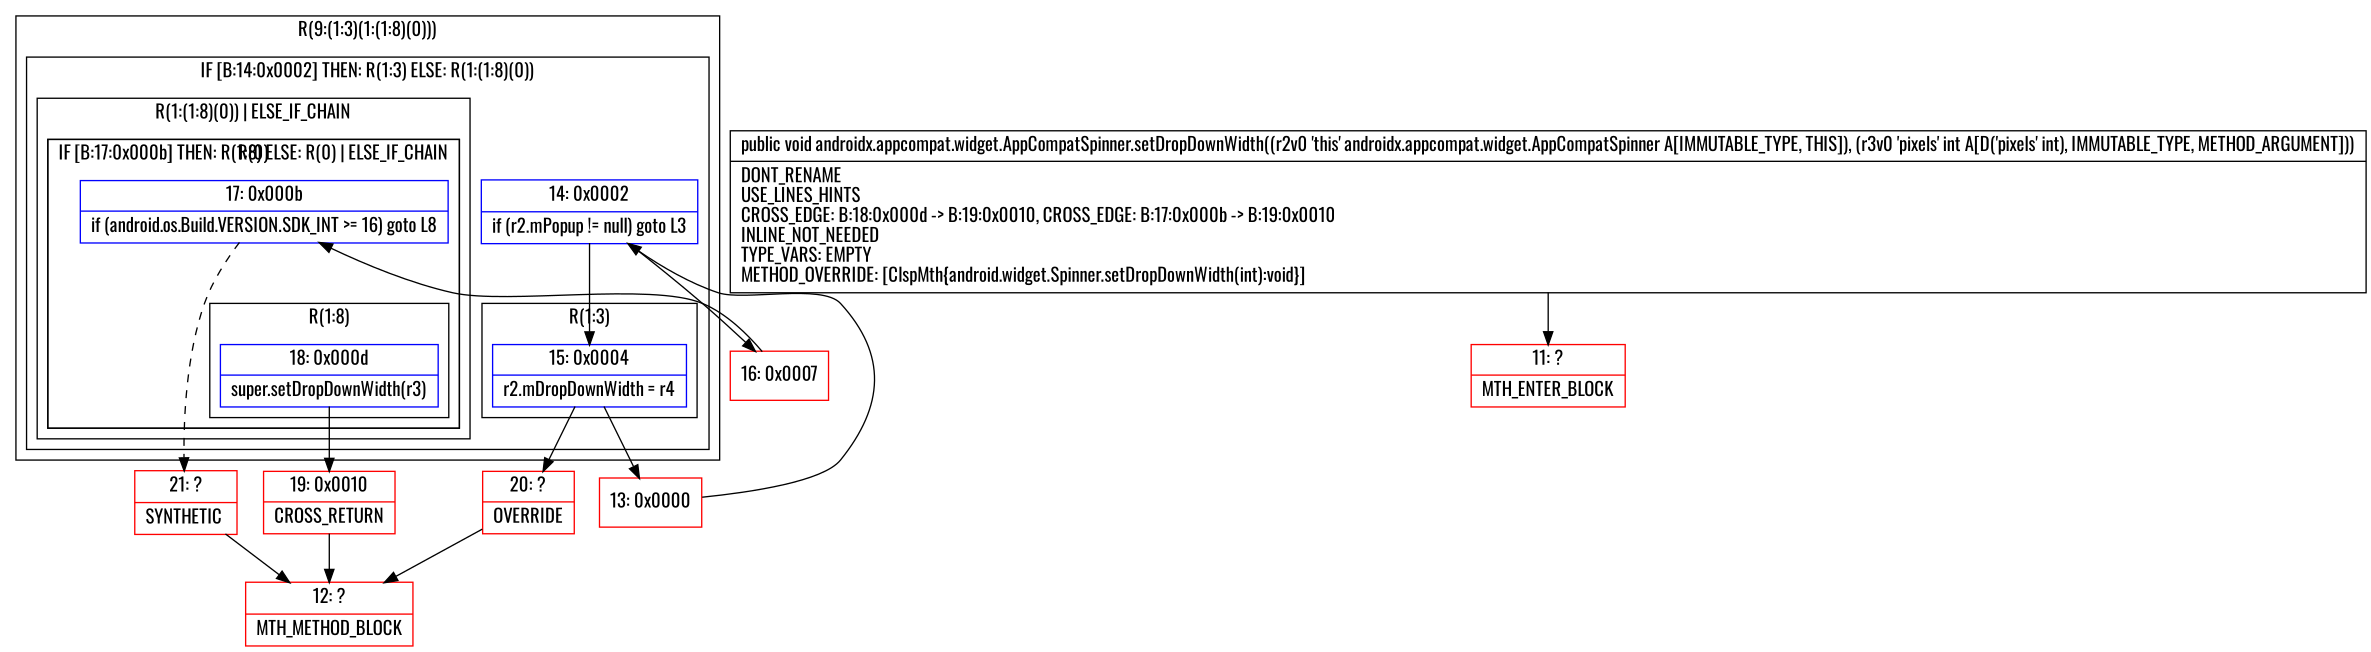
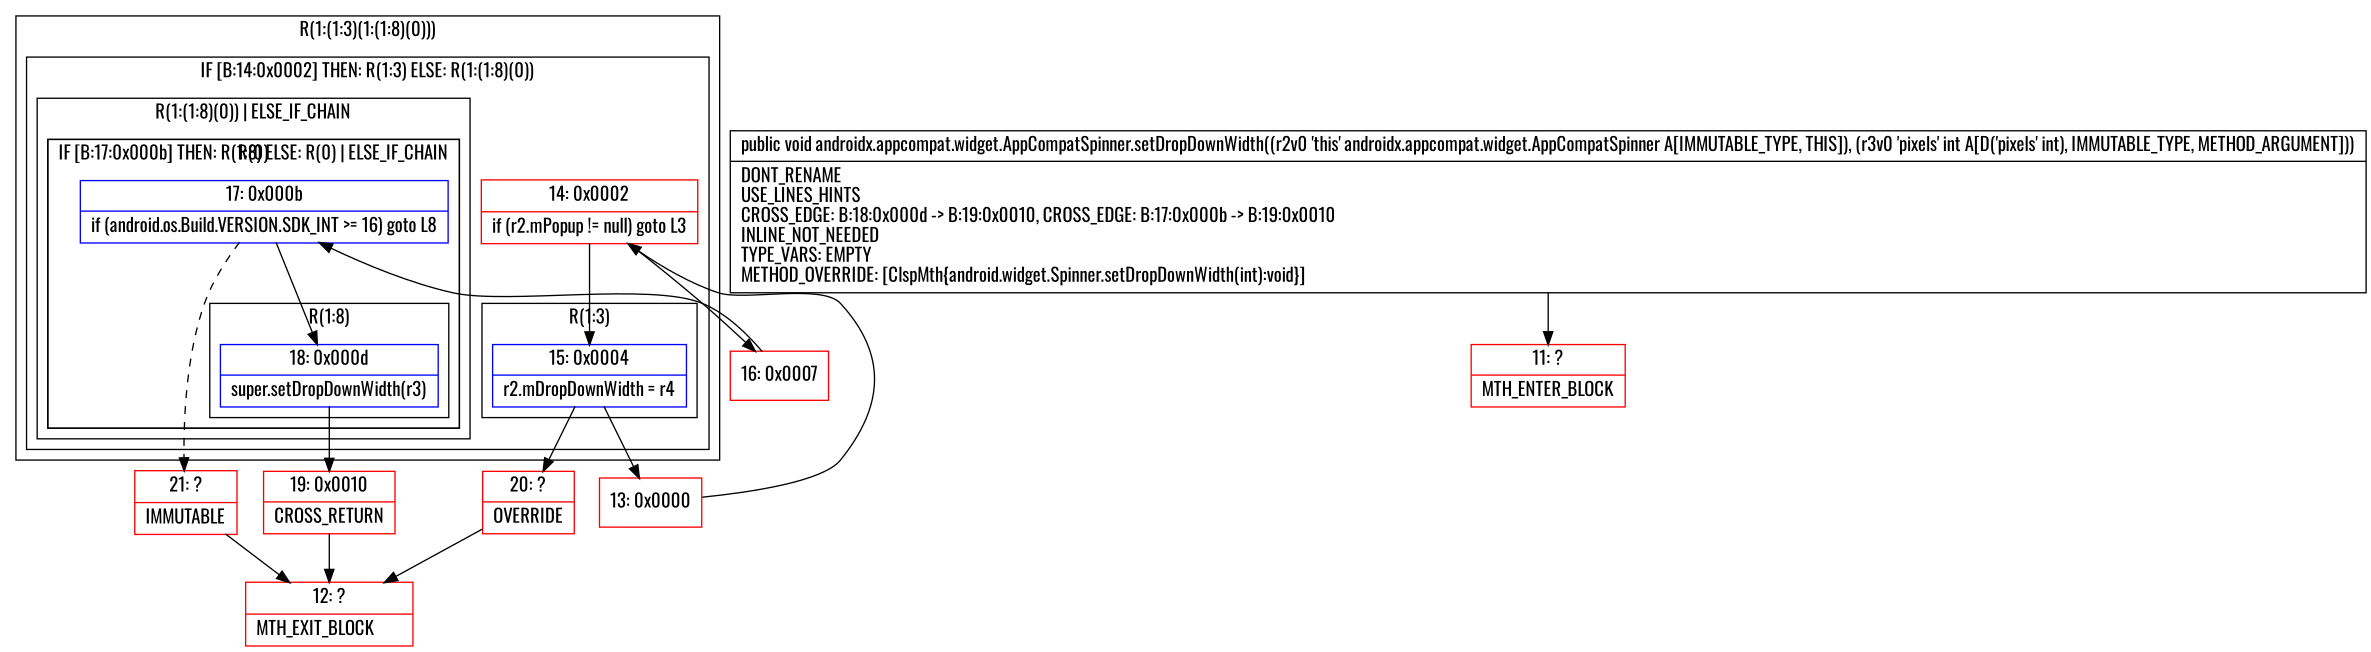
cluster "R(9:(1:3)(1:(1:8)(0)))": label "R(9:(1:3)(1:(1:8)(0)))" -> "R(1:(1:3)(1:(1:8)(0)))"
node "14: 0x0002": color blue -> red
edge "17: 0x000b" -> "18: 0x000d": added
node "21: ?": text "SYNTHETIC" -> "IMMUTABLE"
node "12: ?": text "MTH_METHOD_BLOCK" -> "MTH_EXIT_BLOCK"
